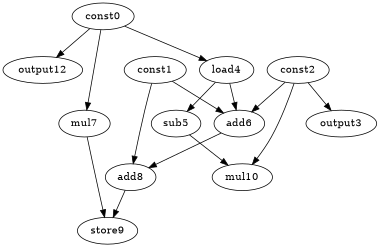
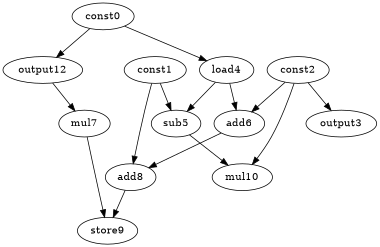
edge "const0" -> "mul7": now "output12" -> "mul7"
edge "const1" -> "add6": now "const1" -> "sub5"
